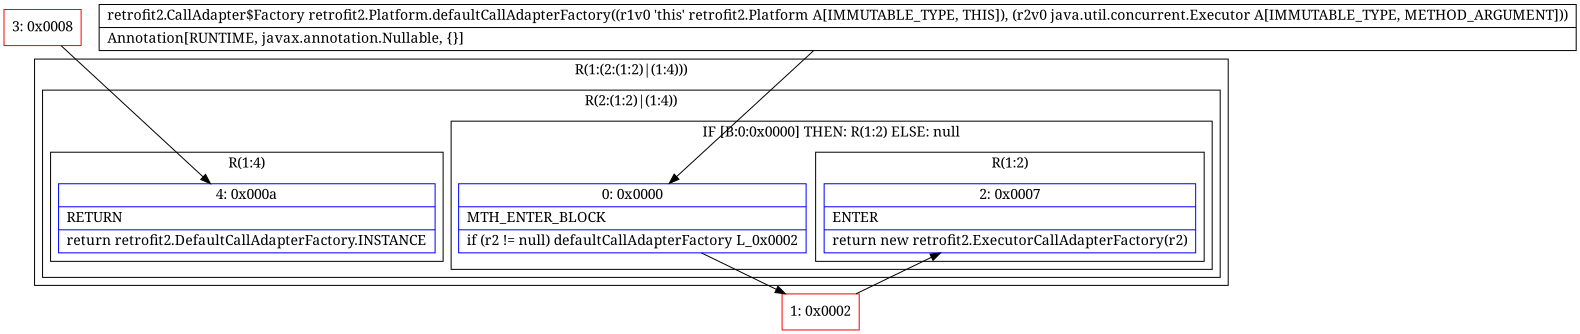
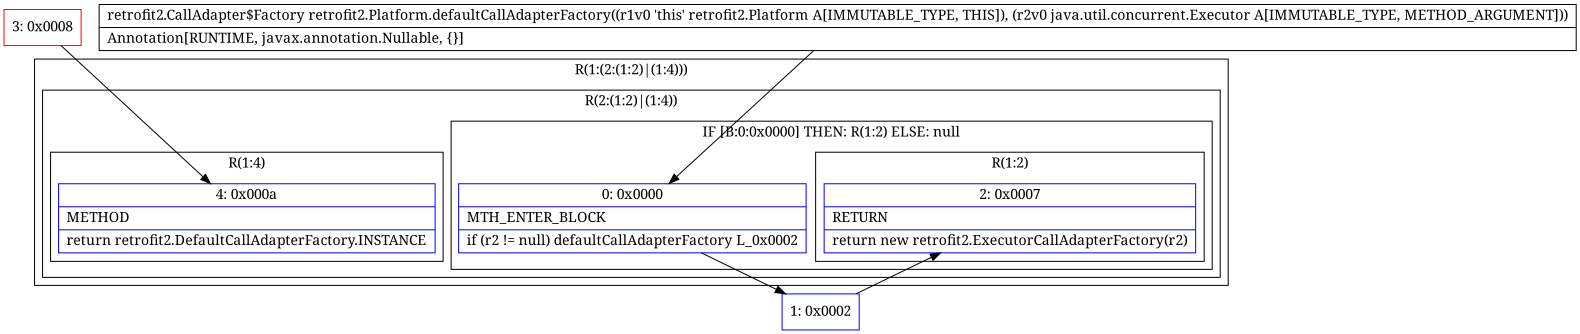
node "4: 0x000a": text "RETURN" -> "METHOD"
node "2: 0x0007": text "ENTER" -> "RETURN"
node "1: 0x0002": color red -> blue
